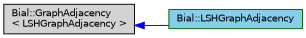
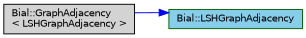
edge "Bial::LSHGraphAdjacency" -> "Bial::GraphAdjacency < LSHGraphAdjacency >": reversed
